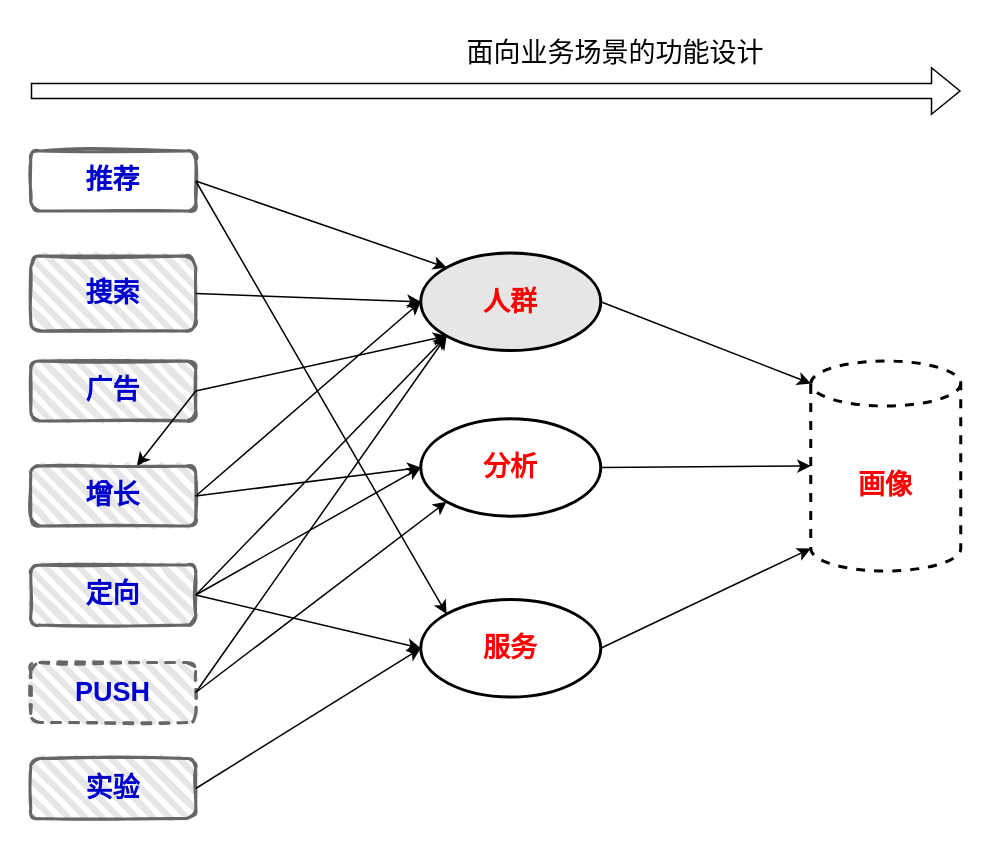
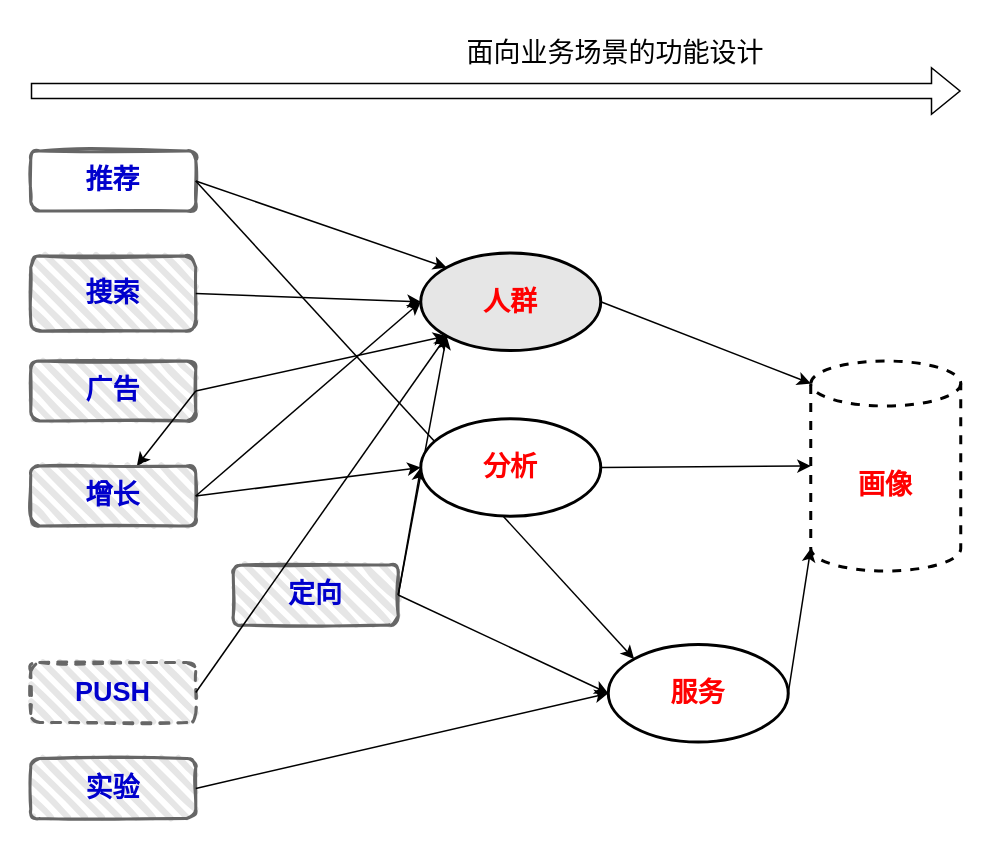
node "定向": moved (113, 595) -> (316, 595)
node "服务": moved (511, 648) -> (698, 693)
edge "PUSH" -> "分析": removed
